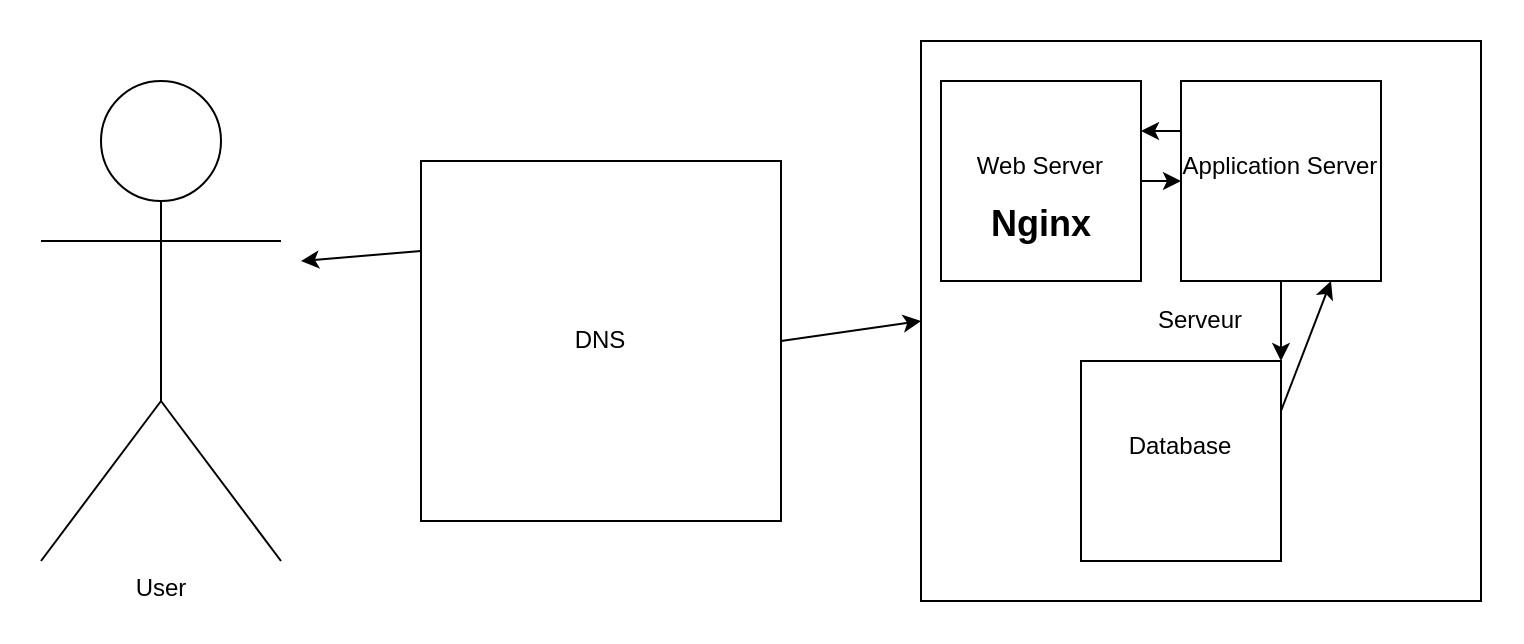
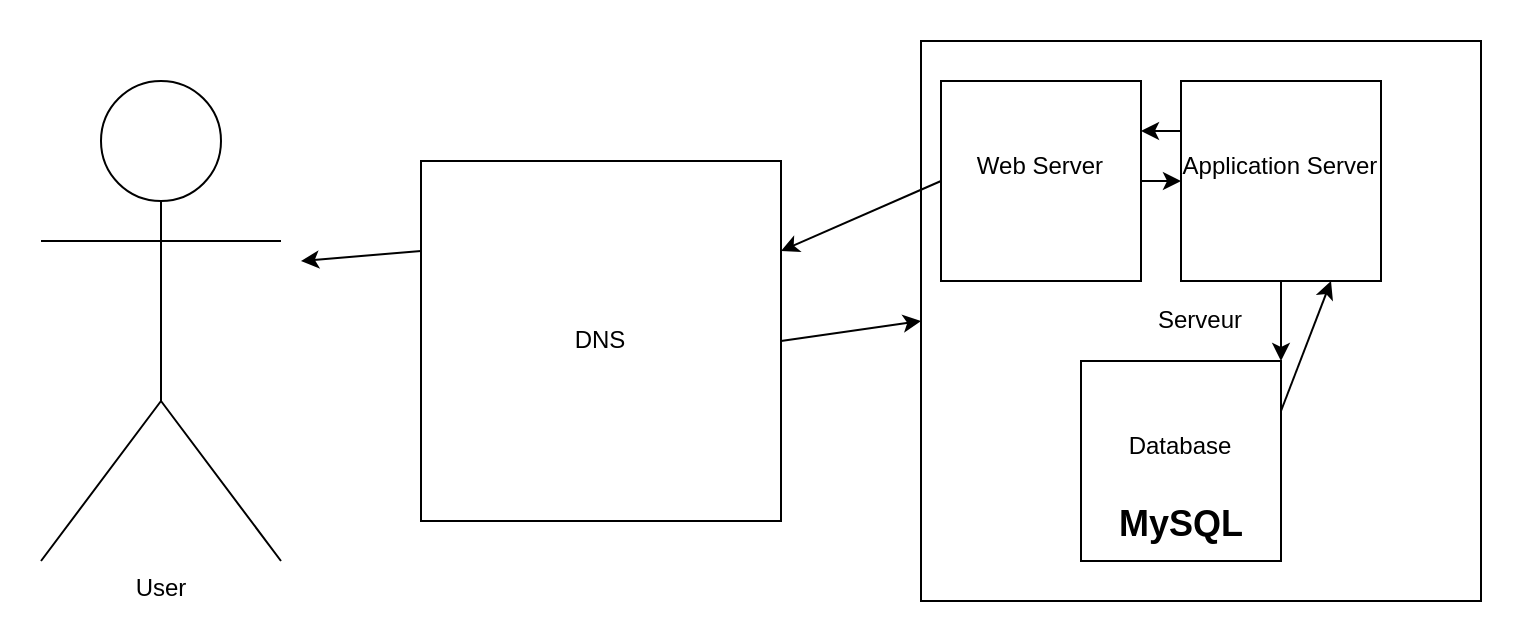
edge "Web Server" -> "DNS": added
node "Nginx": removed
node "MySQL": added
